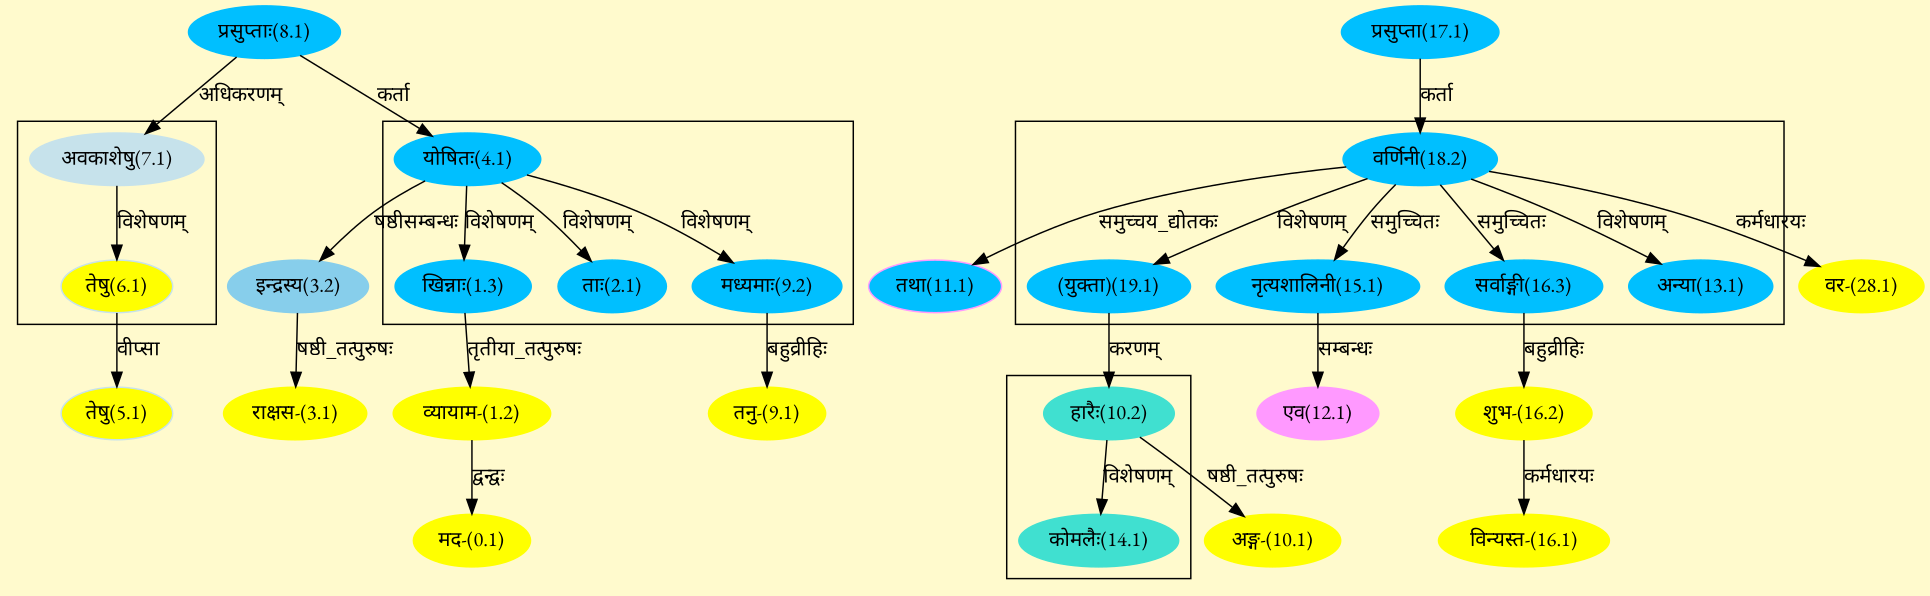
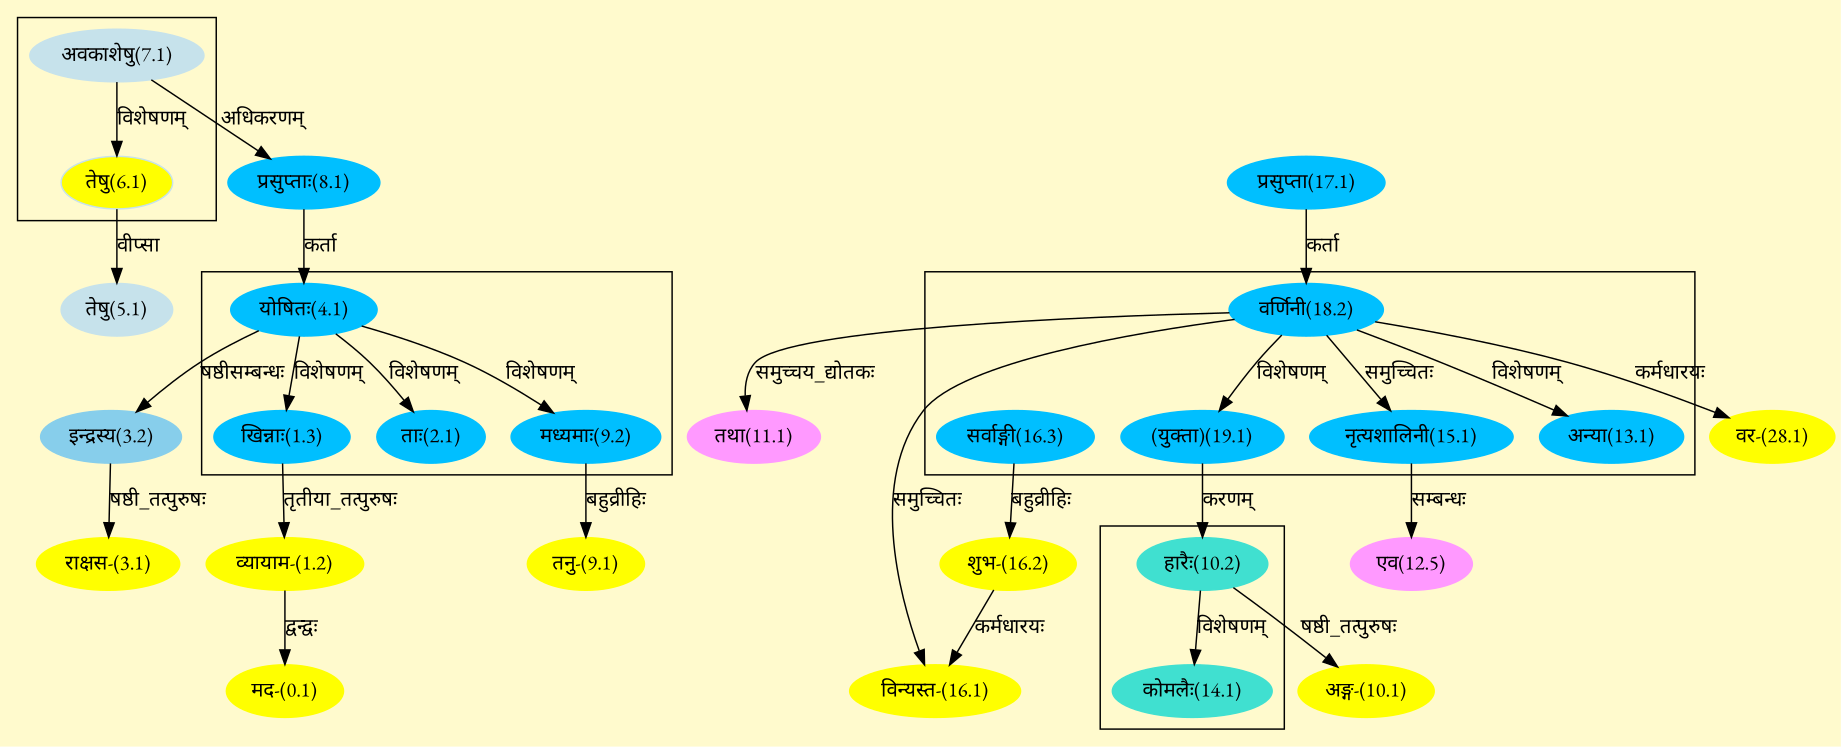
edge "प्रसुप्ताः(8.1)" -> "अवकाशेषु(7.1)": reversed
edge "वर्णिनी(18.2)" -> "सर्वाङ्गी(16.3)": now "वर्णिनी(18.2)" -> "विन्यस्त-(16.1)"
node "तथा(11.1)": fillcolor #00bfff -> #ff99ff
node "तेषु(5.1)": fillcolor #ffff00 -> #c6e2eb
node "एव(12.1)": label "एव(12.1)" -> "एव(12.5)"
